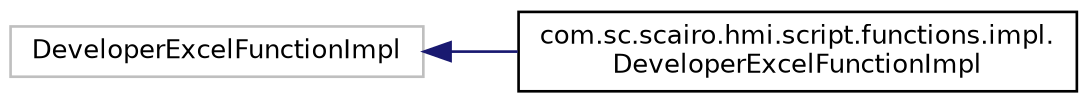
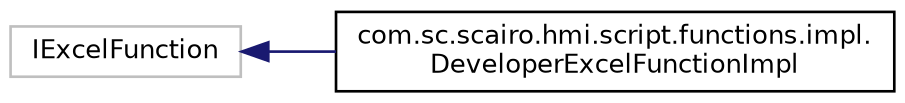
node "DeveloperExcelFunctionImpl": label "DeveloperExcelFunctionImpl" -> "IExcelFunction"
